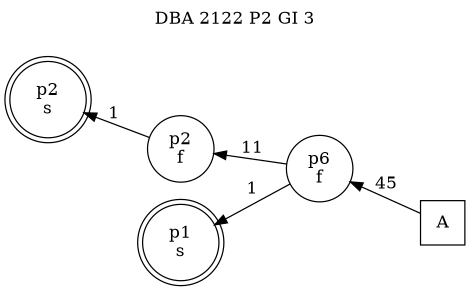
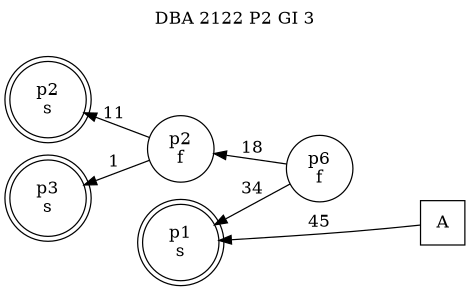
edge "p2 f" -> "p2 s": label "1" -> "11"
edge "p6 f" -> "p2 f": label "11" -> "18"
edge "p6 f" -> "p1 s": label "1" -> "34"
node "p3 s": added
edge "A" -> "p6 f": now "A" -> "p1 s"
